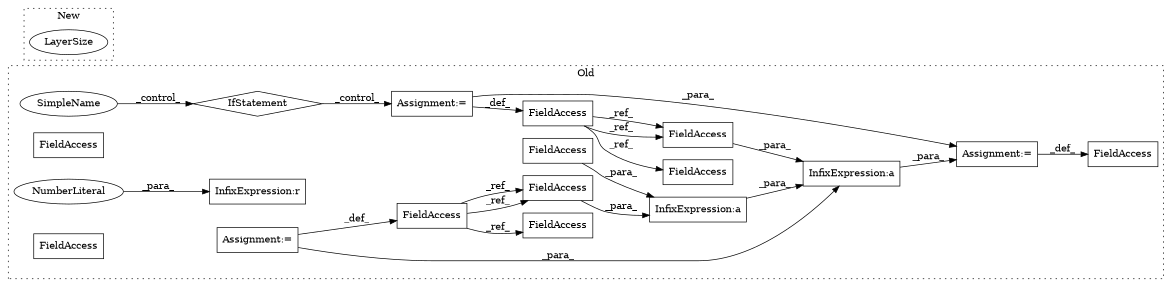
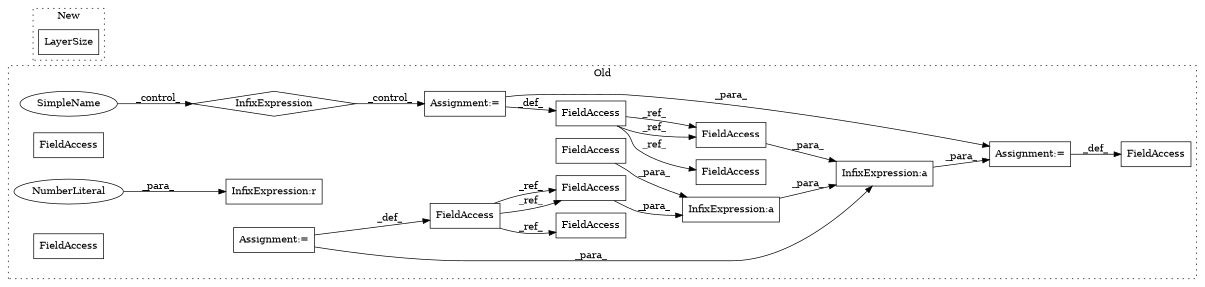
node "LayerSize": shape ellipse -> box
node "IfStatement": label "IfStatement" -> "InfixExpression"
